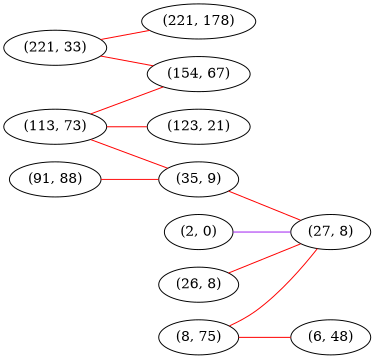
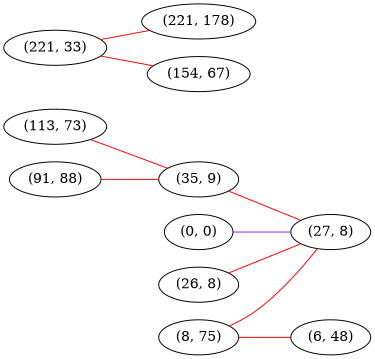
edge "(154, 67)" -- "(113, 73)": removed
node "(123, 21)": removed
node "(2, 0)": label "(2, 0)" -> "(0, 0)"
